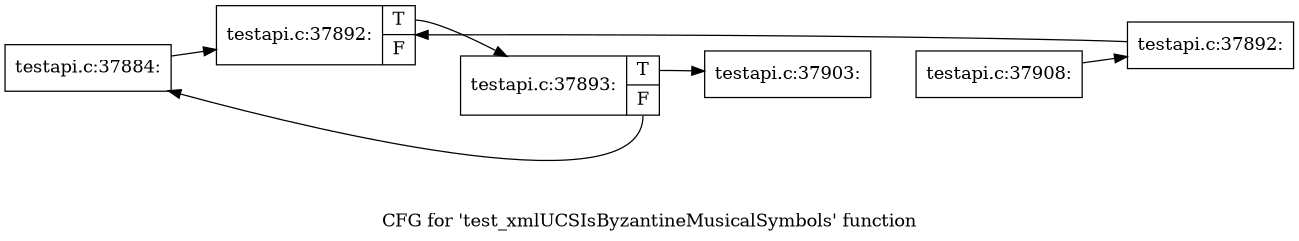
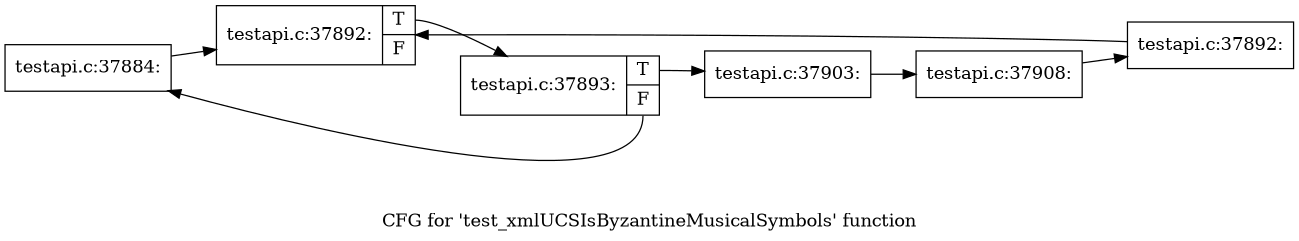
edge "testapi.c:37903:" -> "testapi.c:37908:": added
